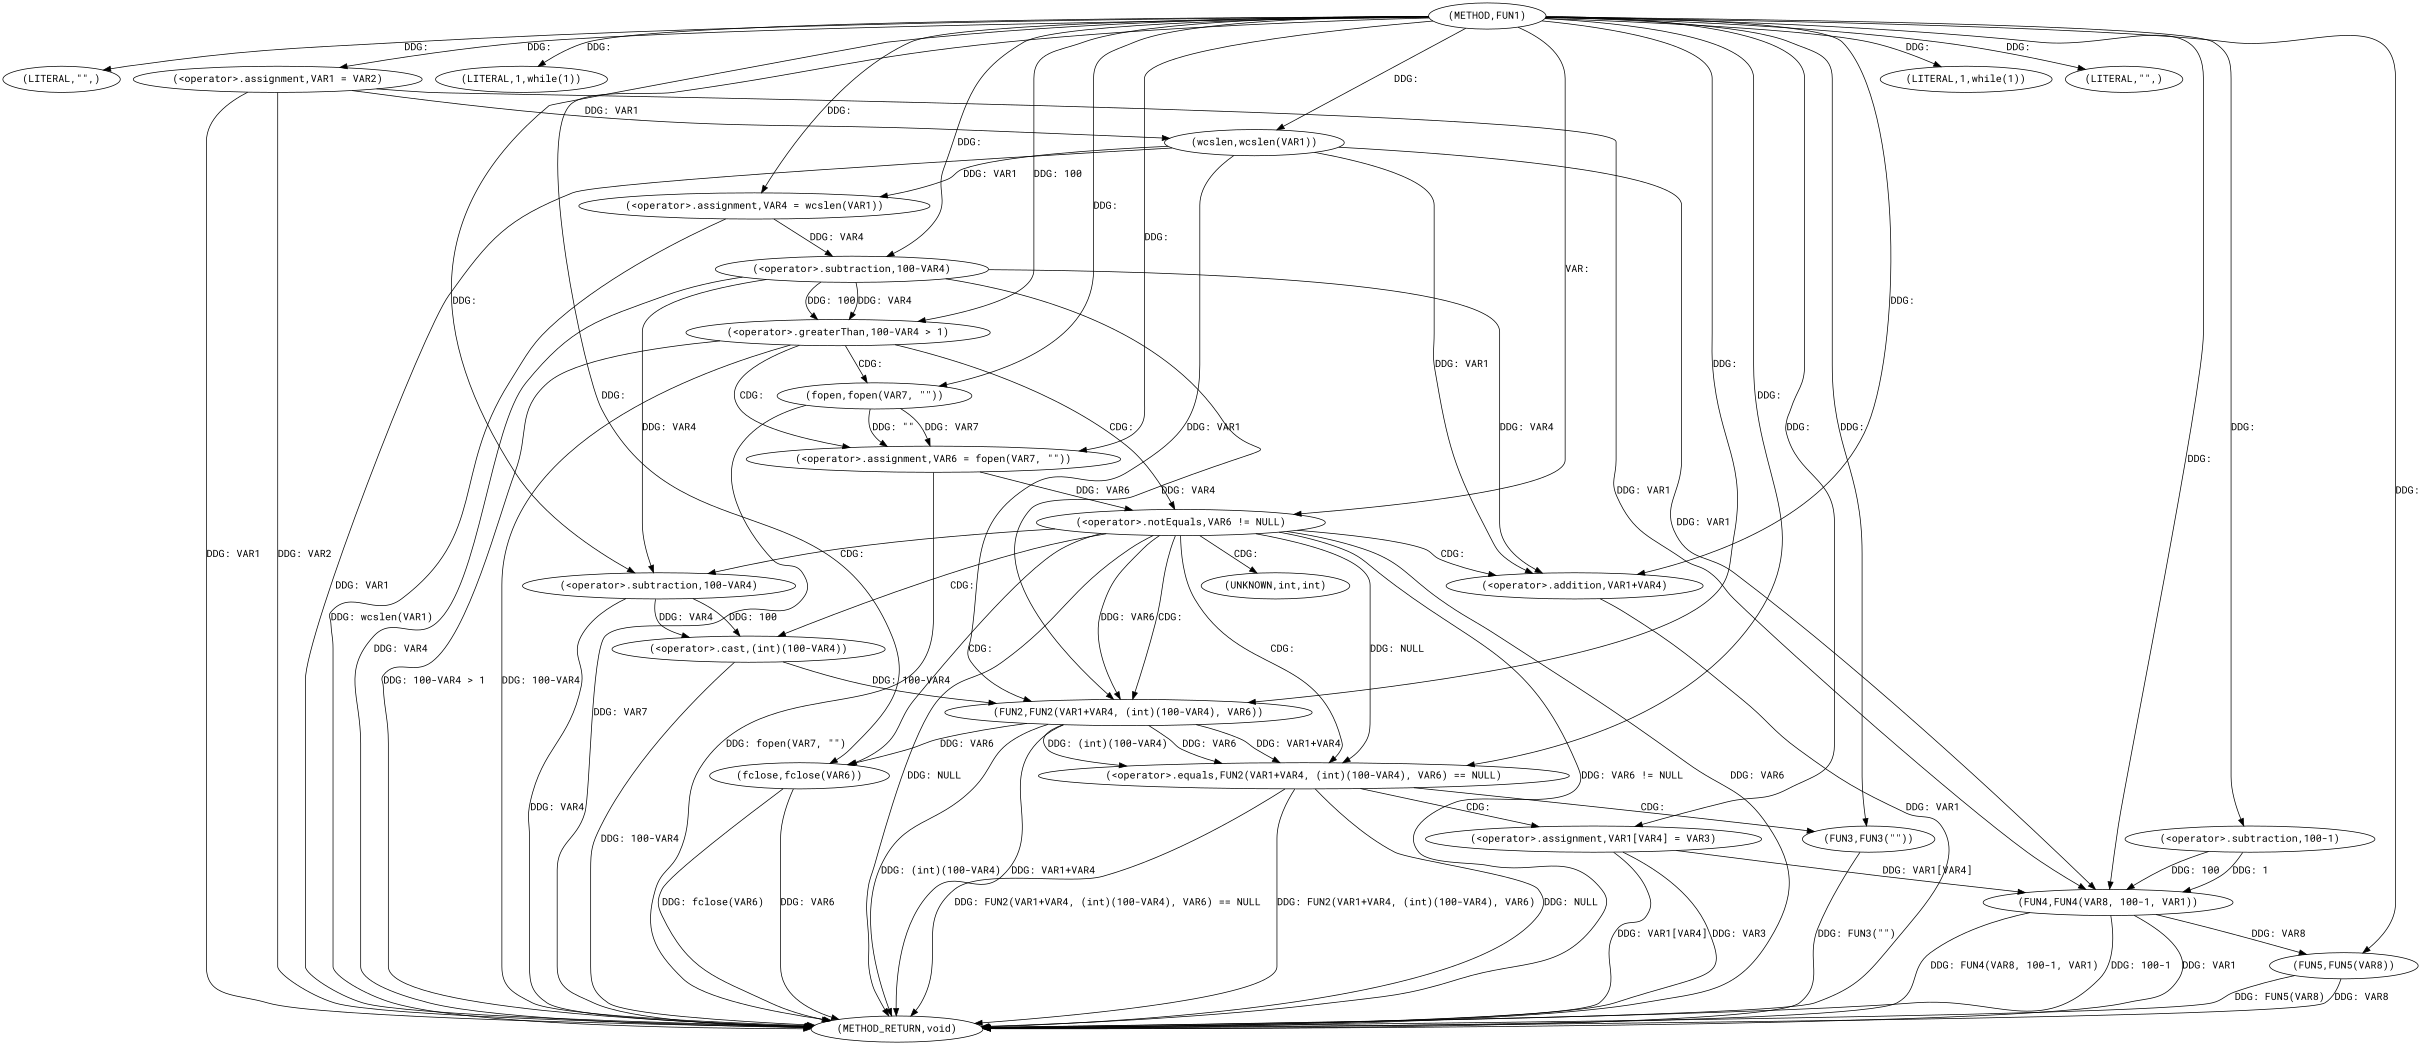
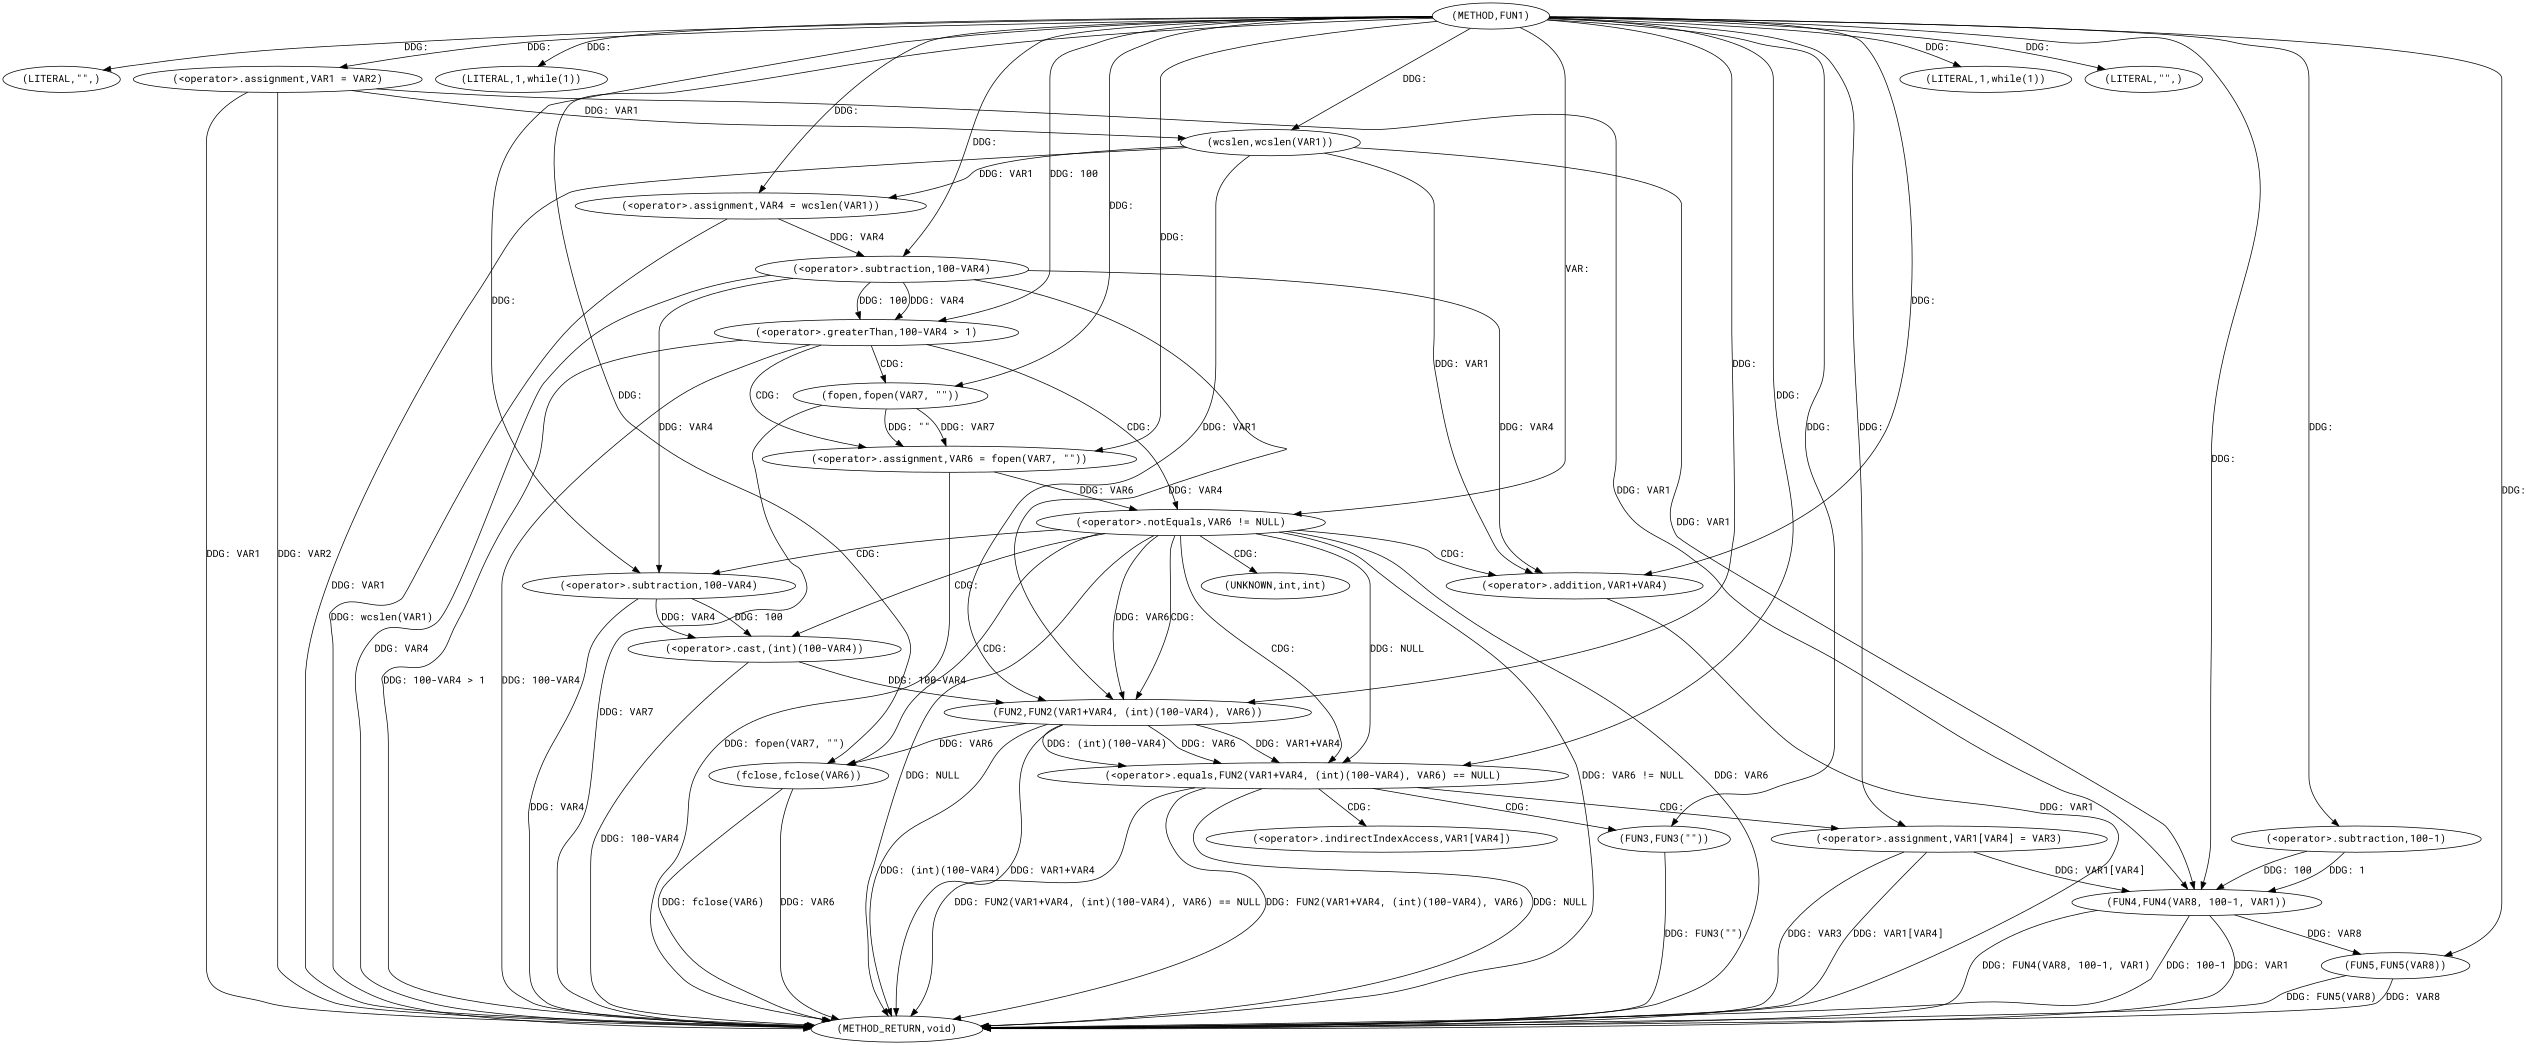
node "(<operator>.indirectIndexAccess,VAR1[VAR4])": added
